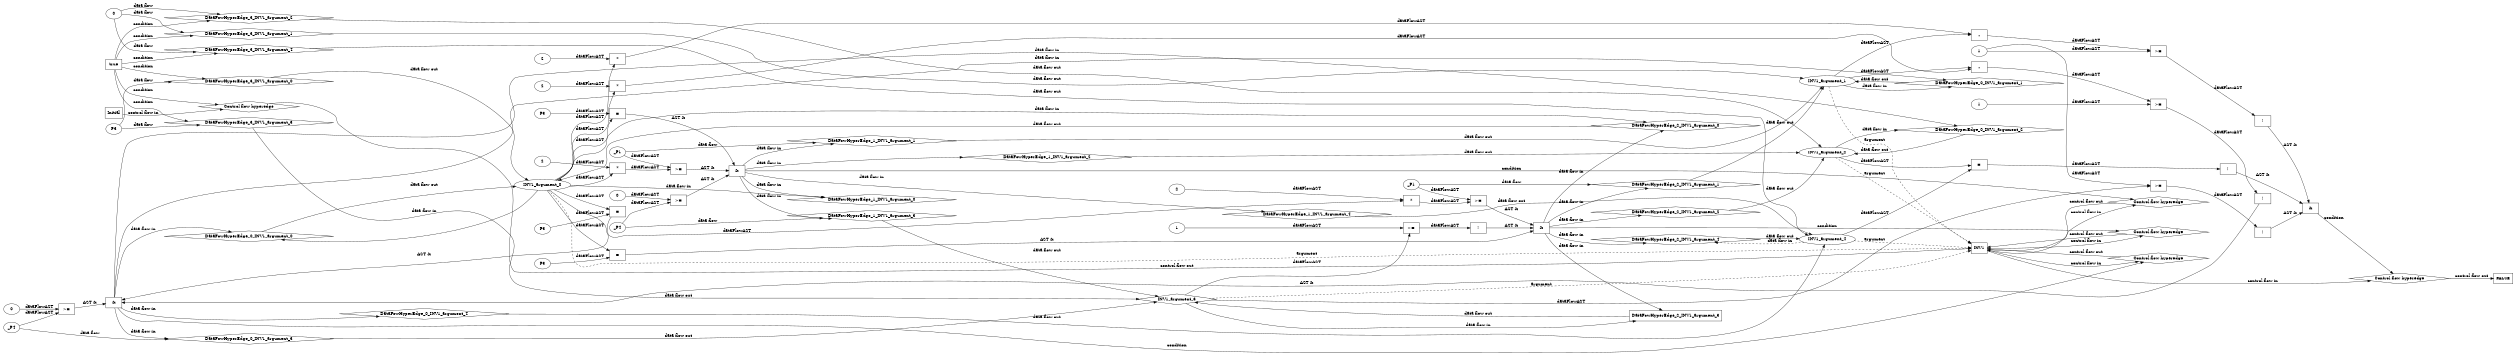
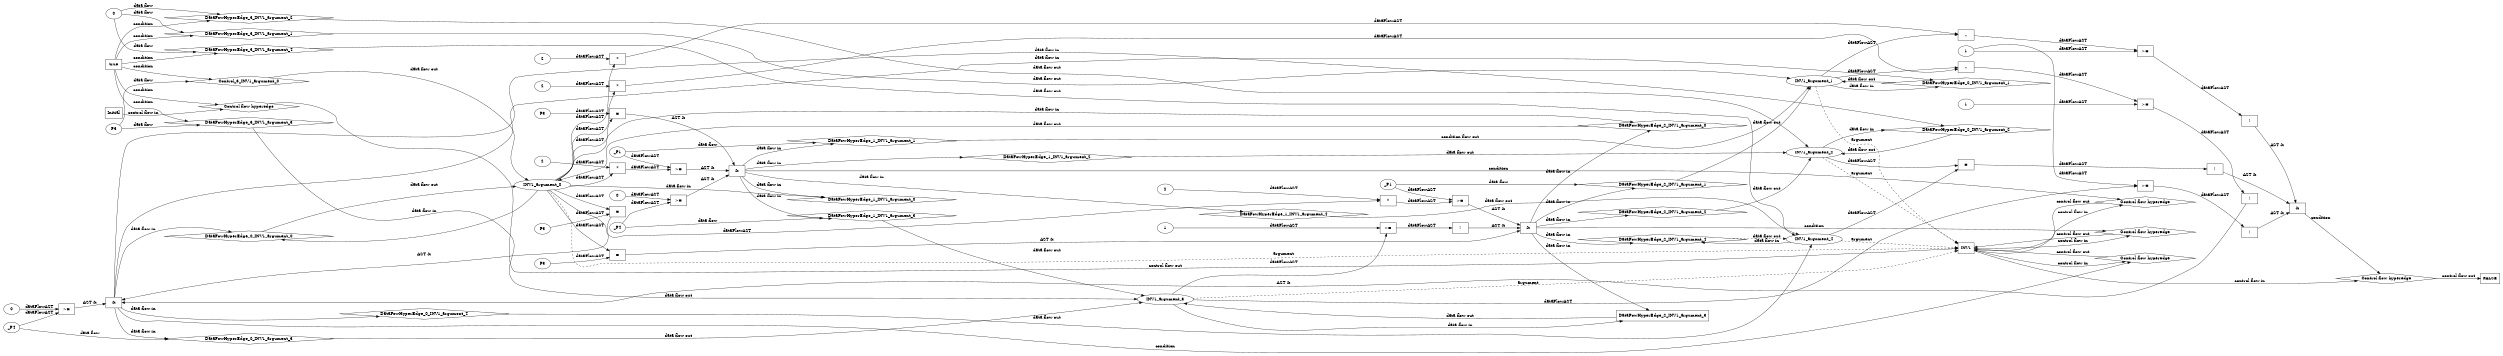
node "DataFowHyperEdge_3_INV1_argument_0": label "DataFowHyperEdge_3_INV1_argument_0" -> "Control_3_INV1_argument_0"
edge "DataFowHyperEdge_1_INV1_argument_1" -> "INV1_argument_1": label "data flow out" -> "condition flow out"
edge "DataFowHyperEdge_2_INV1_argument_4" -> "INV1_argument_4": style solid -> dashed
edge "INV1_argument_4" -> "DataFowHyperEdge_2_INV1_argument_4": style dashed -> solid
node "INV1_argument_3": shape diamond -> ellipse
